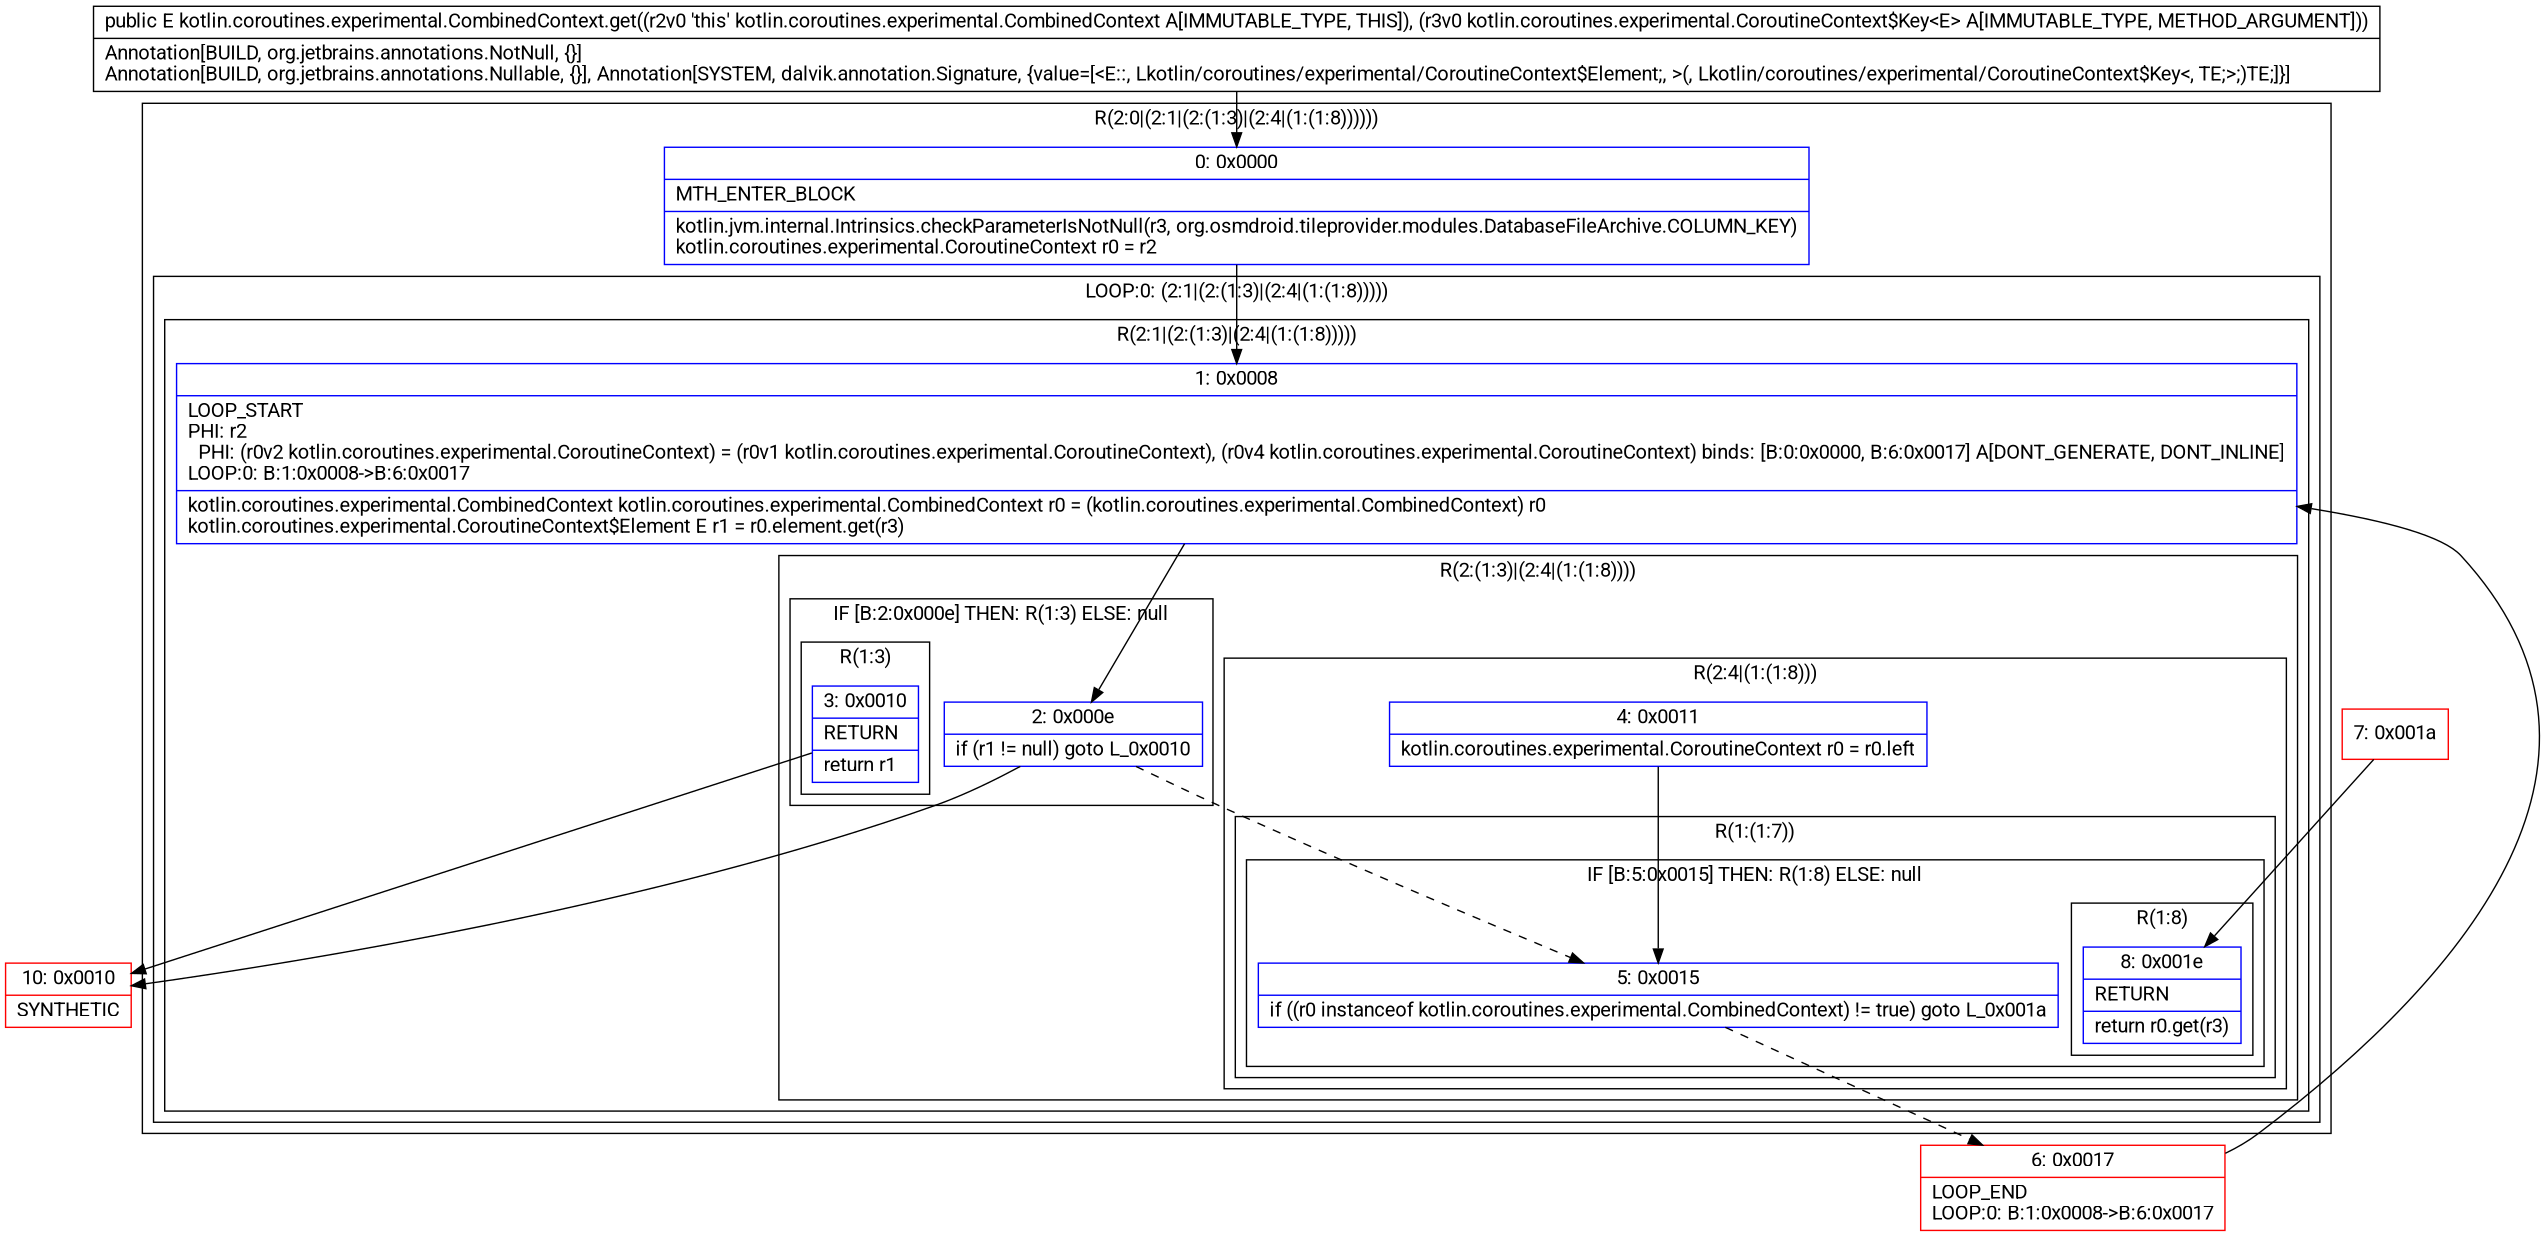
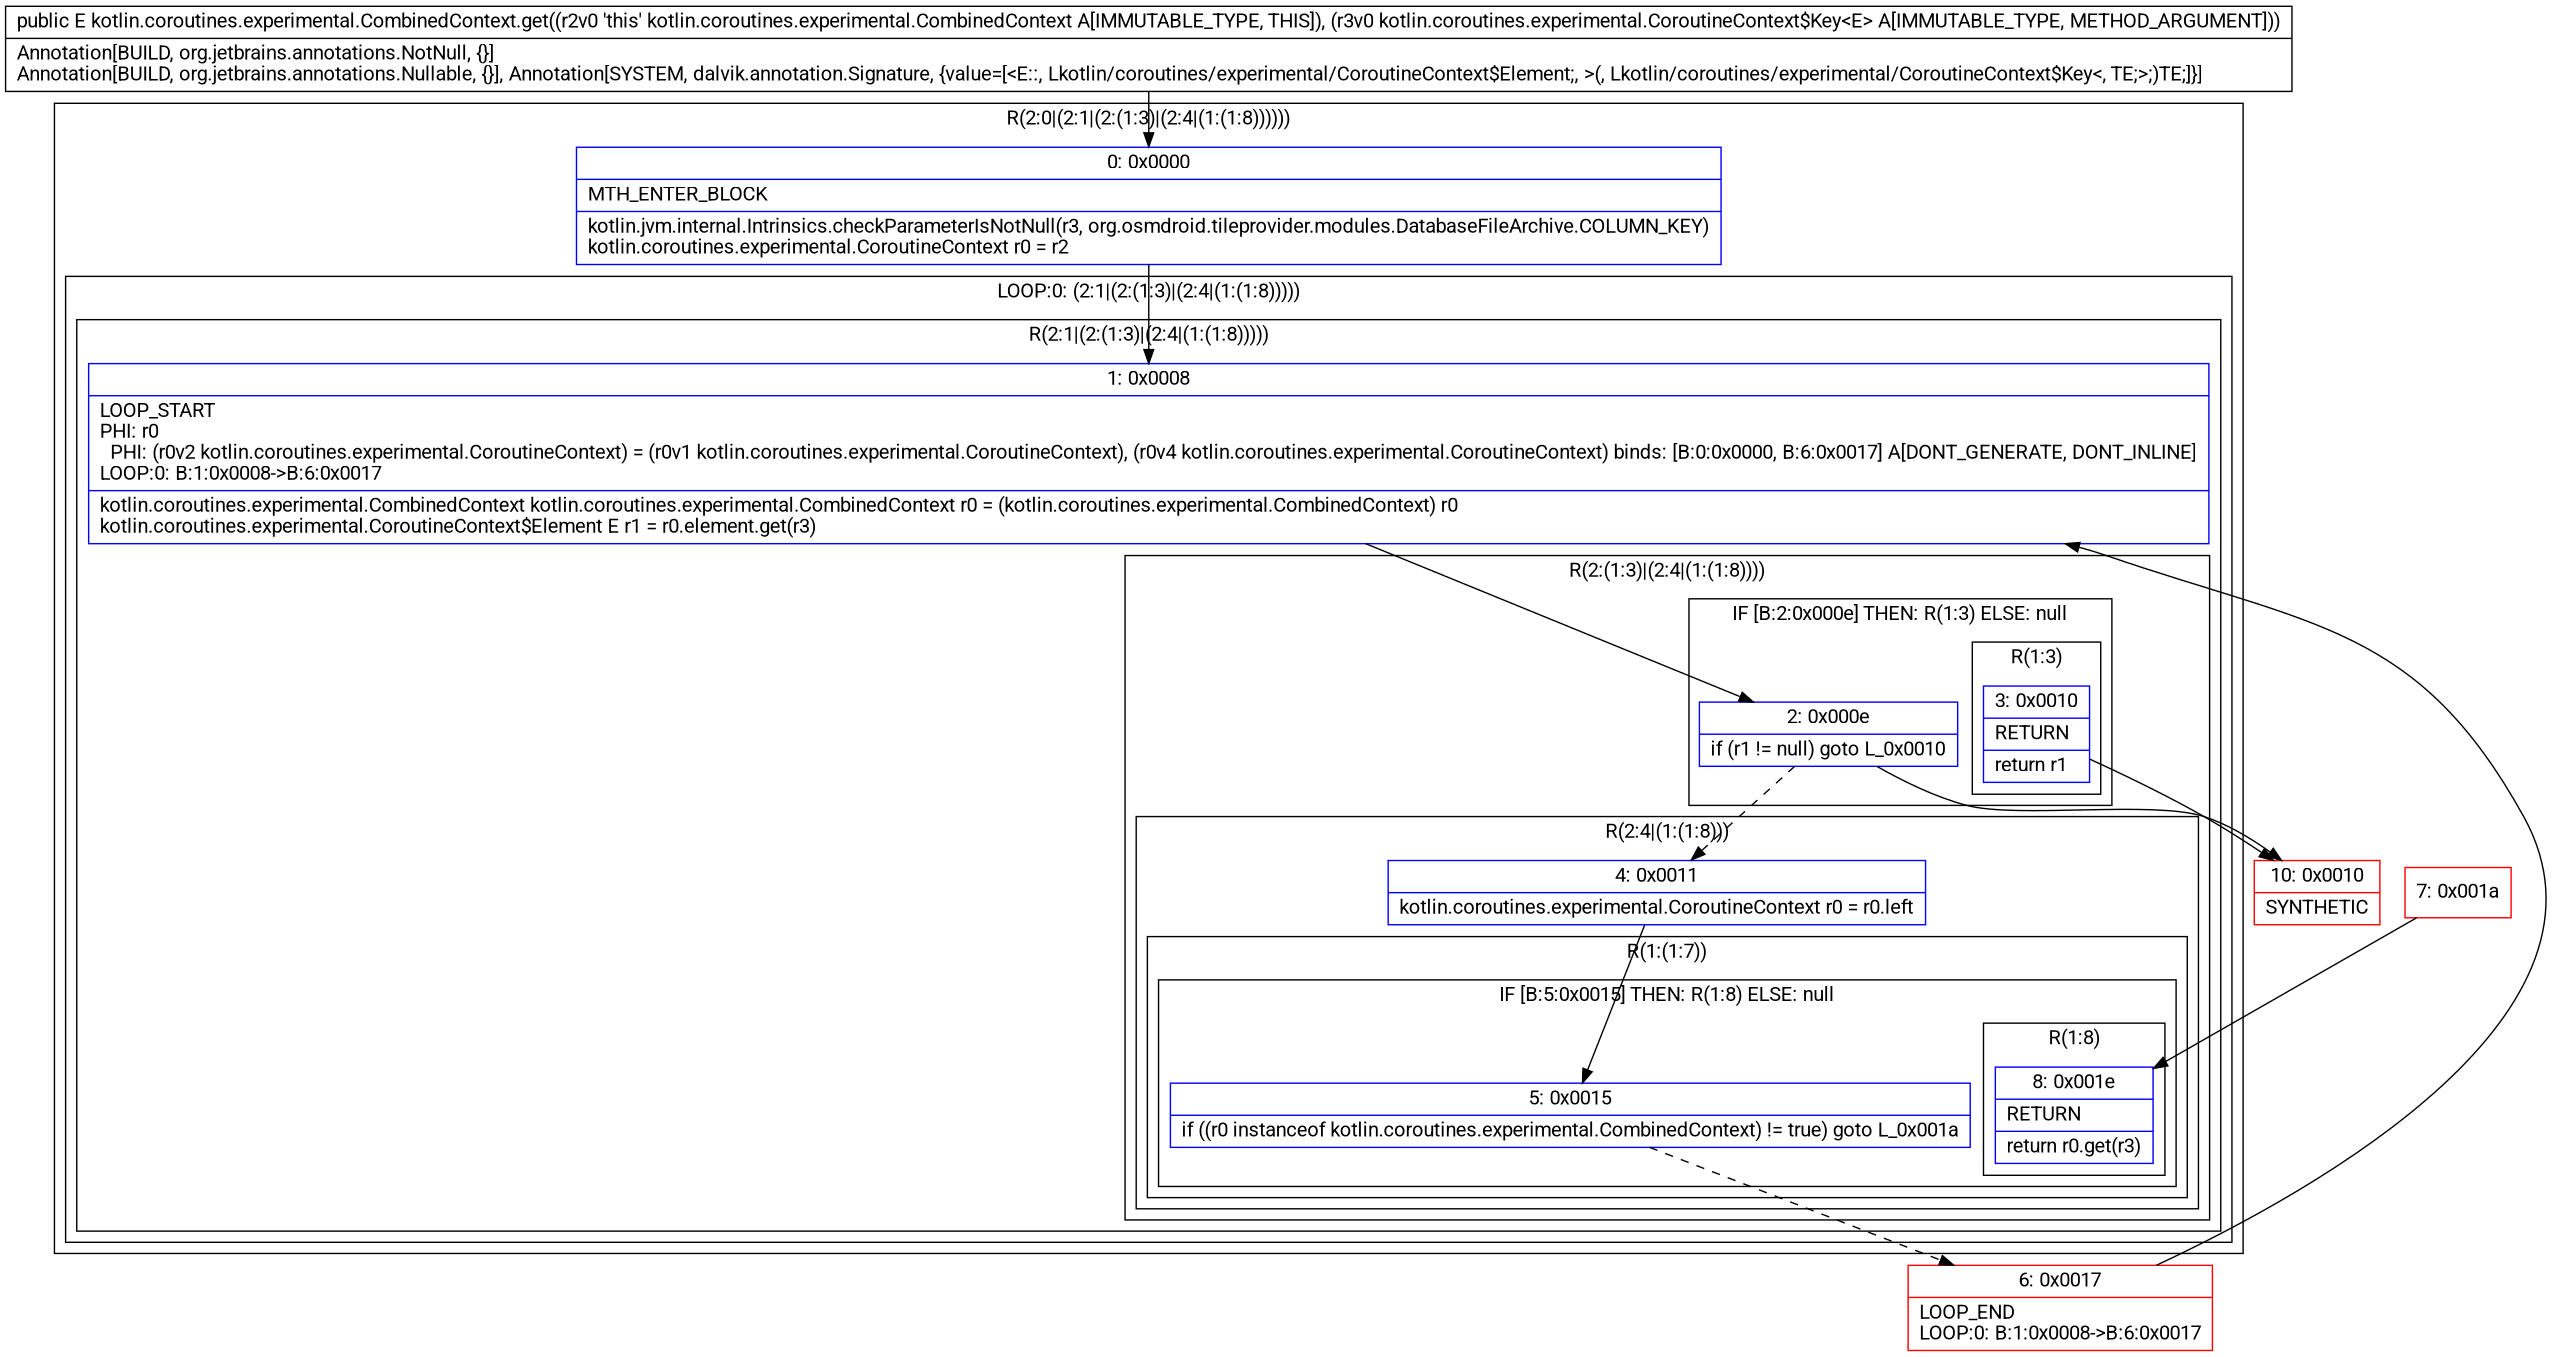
node "1: 0x0008": text "PHI: r2" -> "PHI: r0"
edge "2: 0x000e" -> "5: 0x0015": now "2: 0x000e" -> "4: 0x0011"
